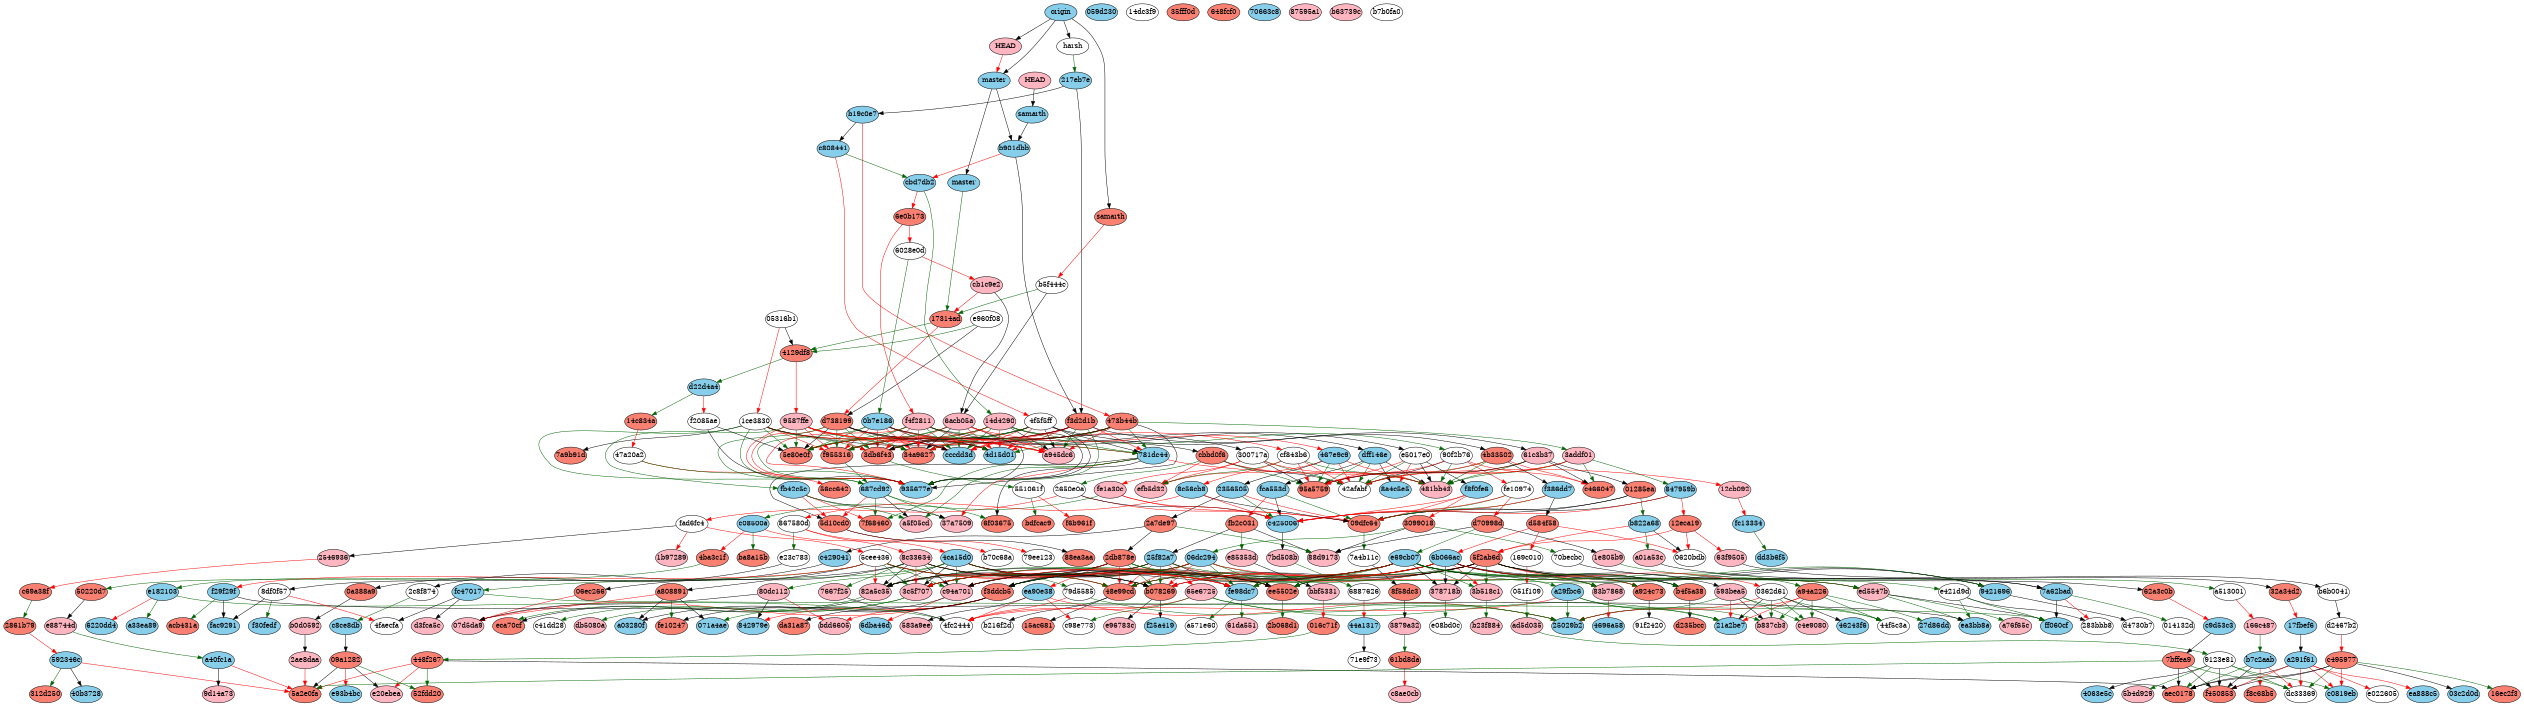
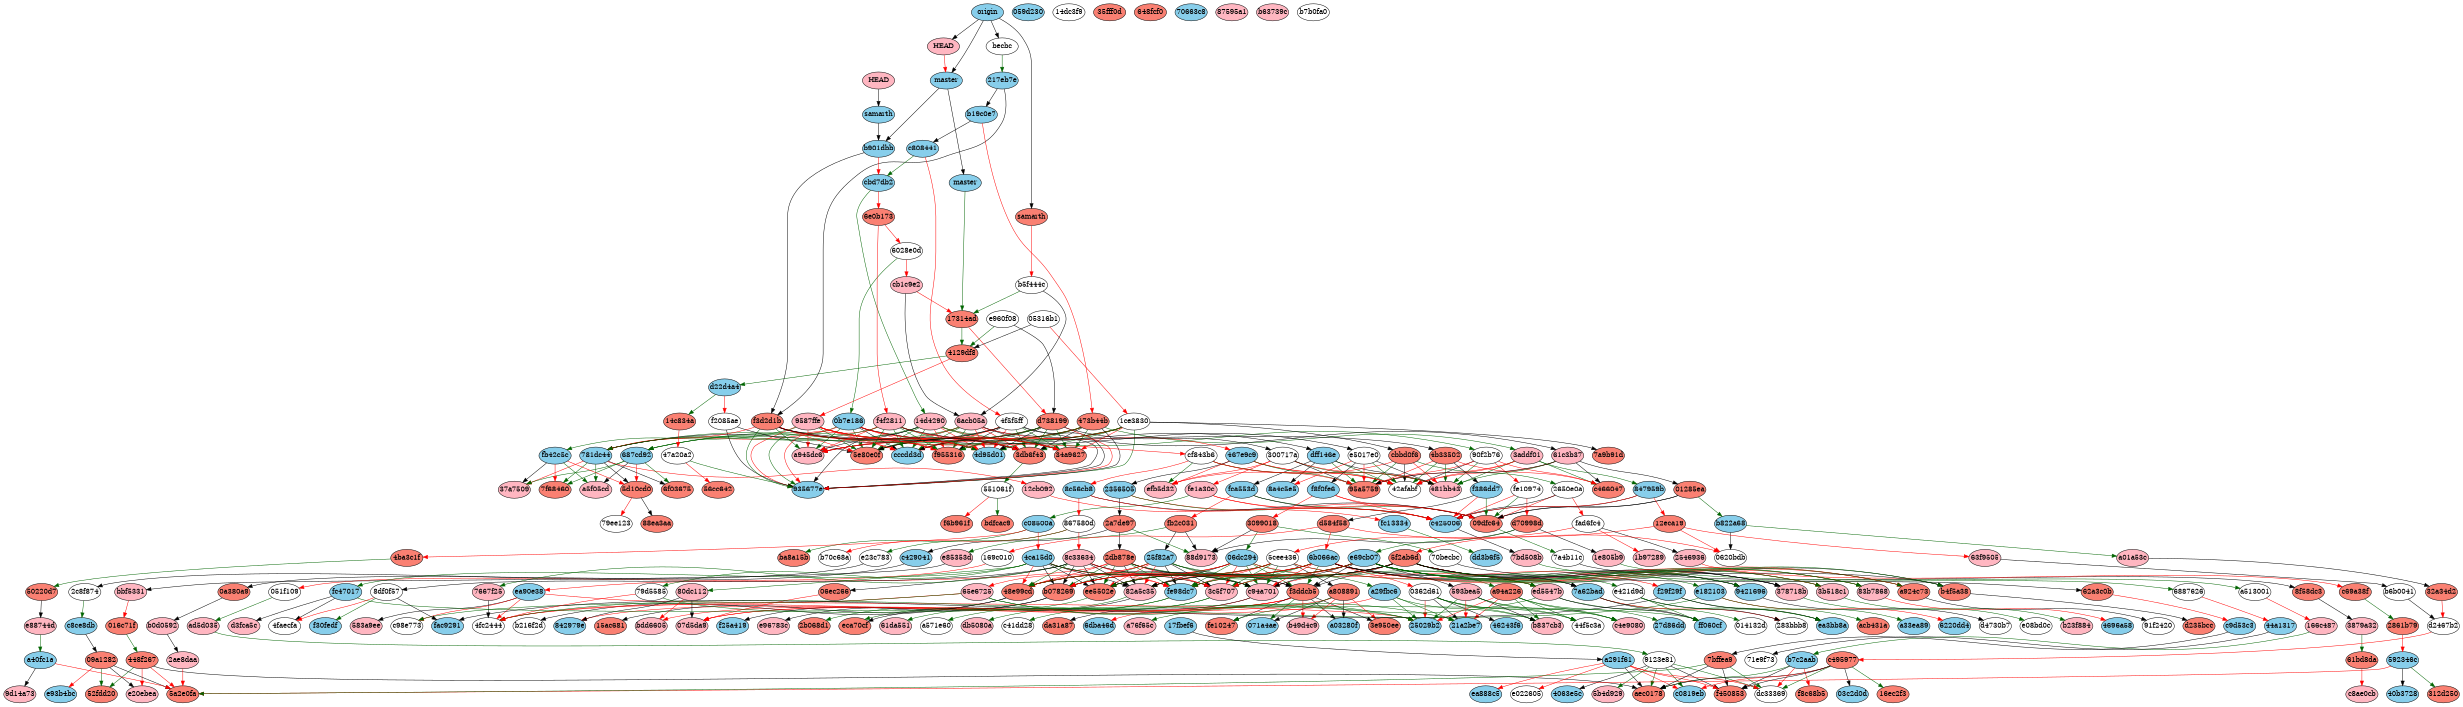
node "harsh": label "harsh" -> "becbc"
node "4d15d01": label "4d15d01" -> "4d95d01"
edge "f955316" -> "687cd92": now "6acb05a" -> "687cd92"
edge "b822a68" -> "5f2ab6d": removed
node "0a388a9": label "0a388a9" -> "0a380a9"
edge "32a34d2" -> "17fbef6": now "32a34d2" -> "d2467b2"
node "b49d4c9": added
node "3e950ee": added
